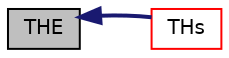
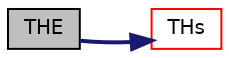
edge "THs" -> "THE": reversed
